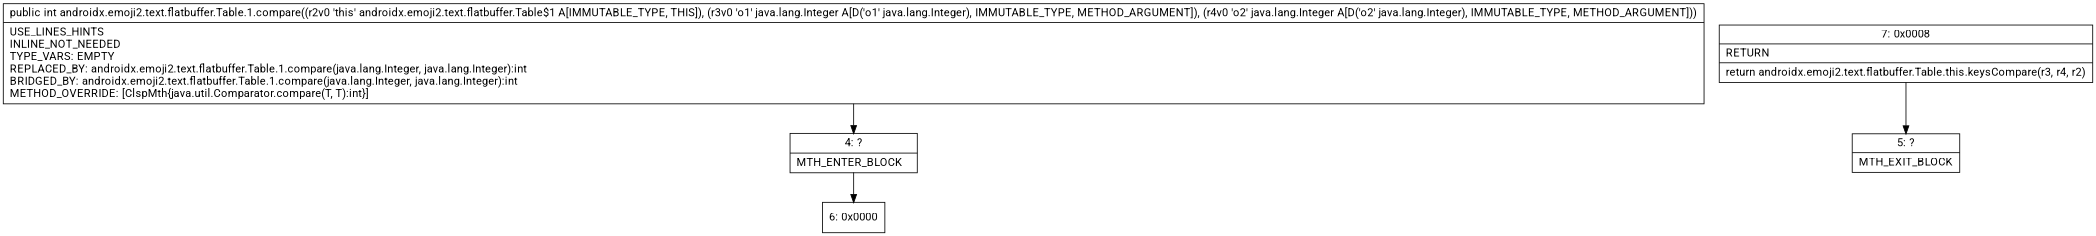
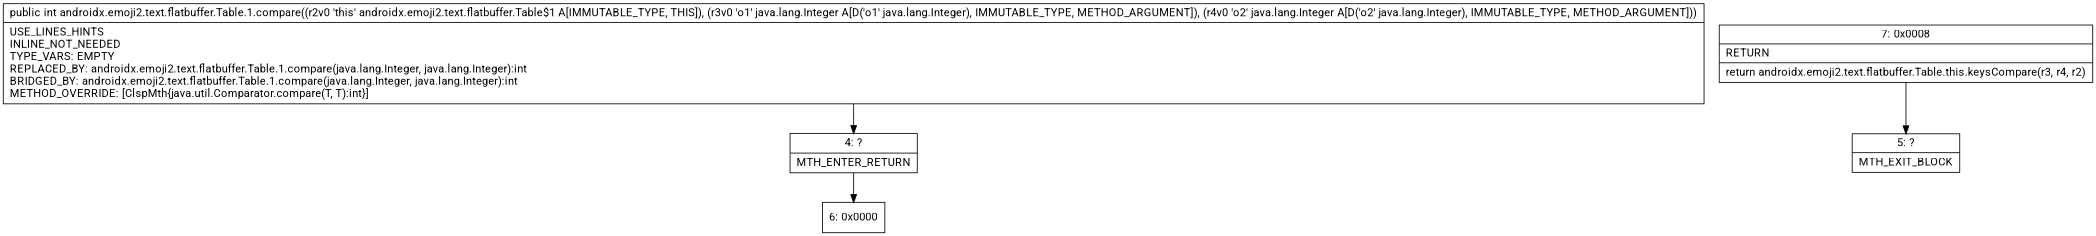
node "4: ?": text "MTH_ENTER_BLOCK" -> "MTH_ENTER_RETURN"
